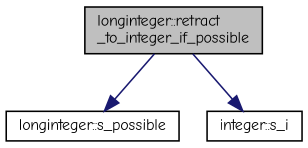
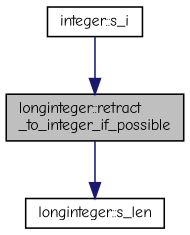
edge "longinteger::retract _to_integer_if_possible" -> "integer::s_i": reversed
node "longinteger::s_possible": label "longinteger::s_possible" -> "longinteger::s_len"
